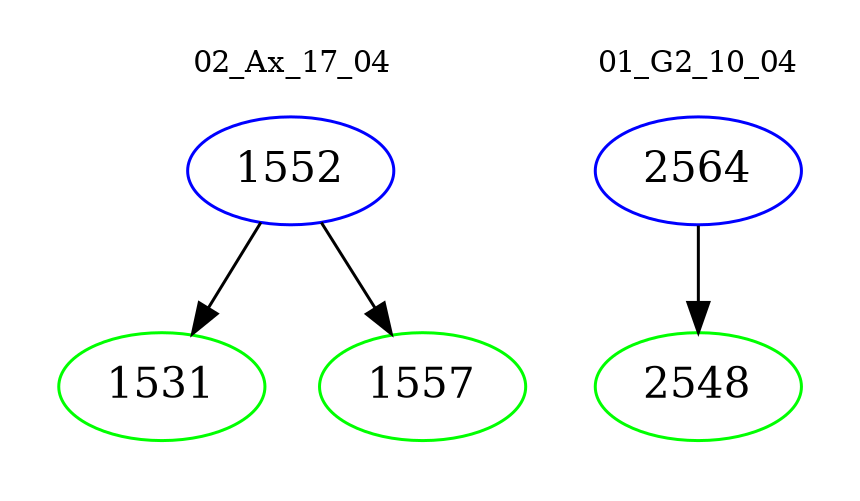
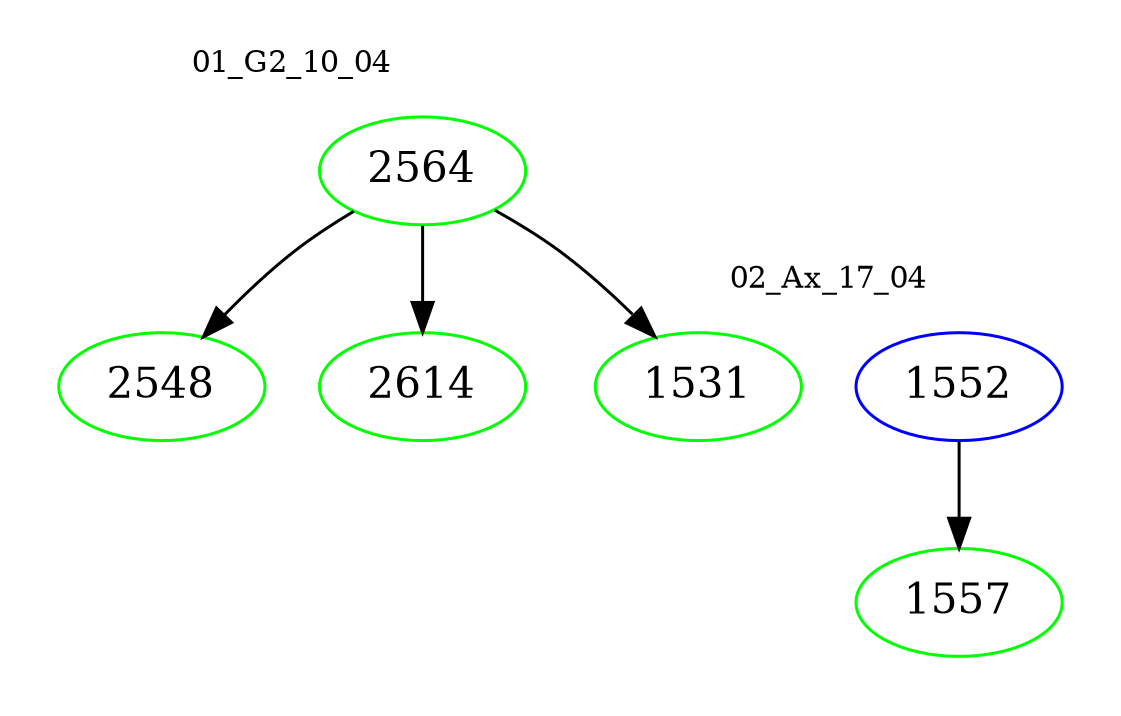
node "2564": color blue -> green
edge "1552" -> "1531": now "2564" -> "1531"
node "2614": added
